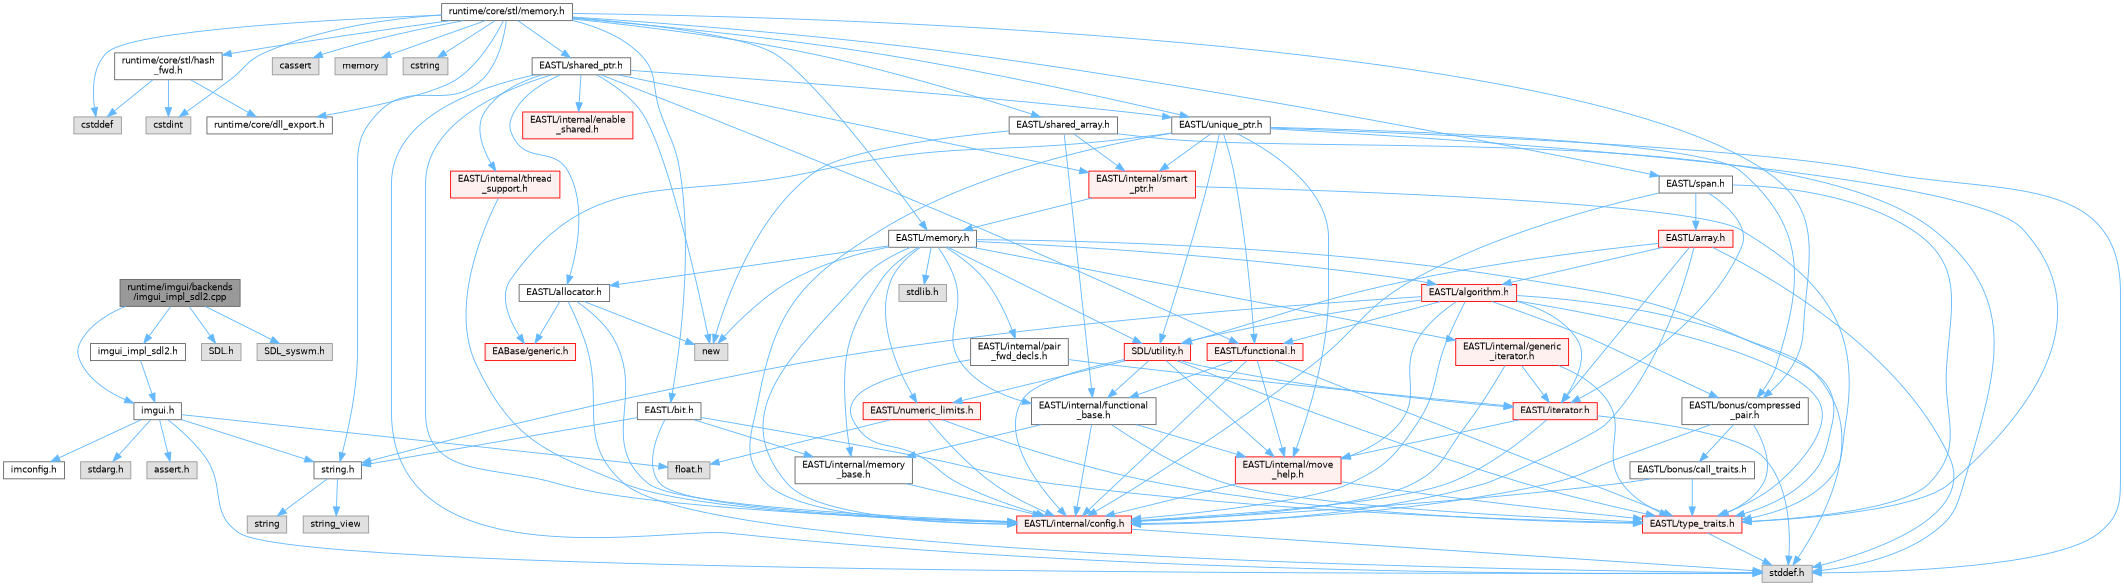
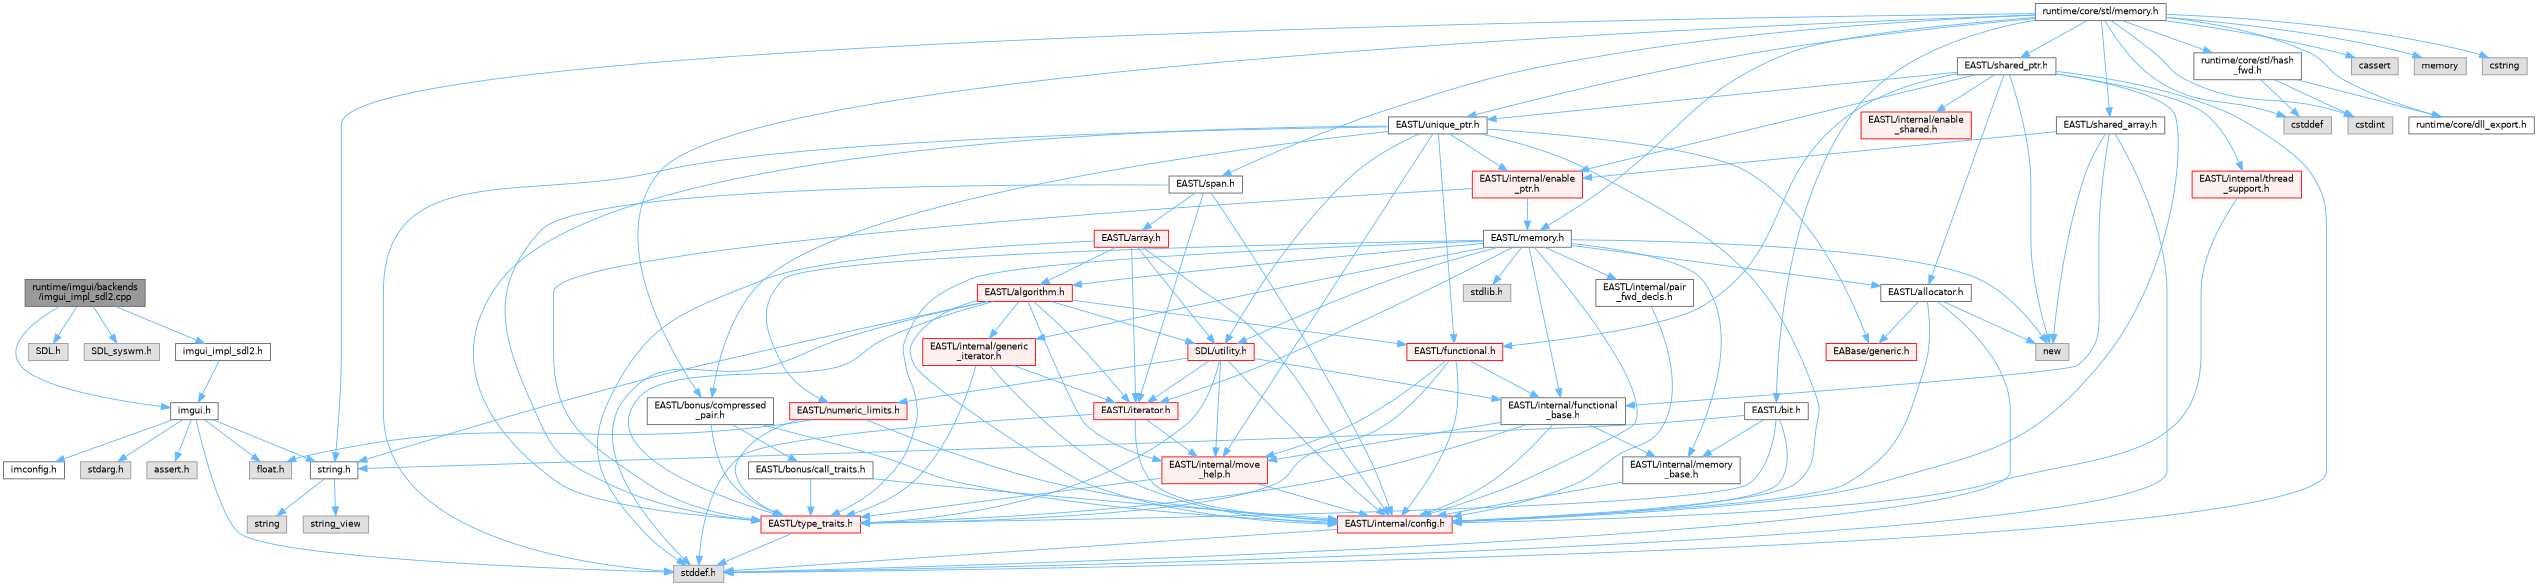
node "EASTL/internal/smart _ptr.h": label "EASTL/internal/smart _ptr.h" -> "EASTL/internal/enable _ptr.h"
edge "EASTL/algorithm.h" -> "EASTL/bonus/compressed _pair.h": now "EASTL/algorithm.h" -> "EASTL/internal/generic _iterator.h"
edge "EASTL/internal/pair _fwd_decls.h" -> "EASTL/iterator.h": now "EASTL/memory.h" -> "EASTL/iterator.h"
